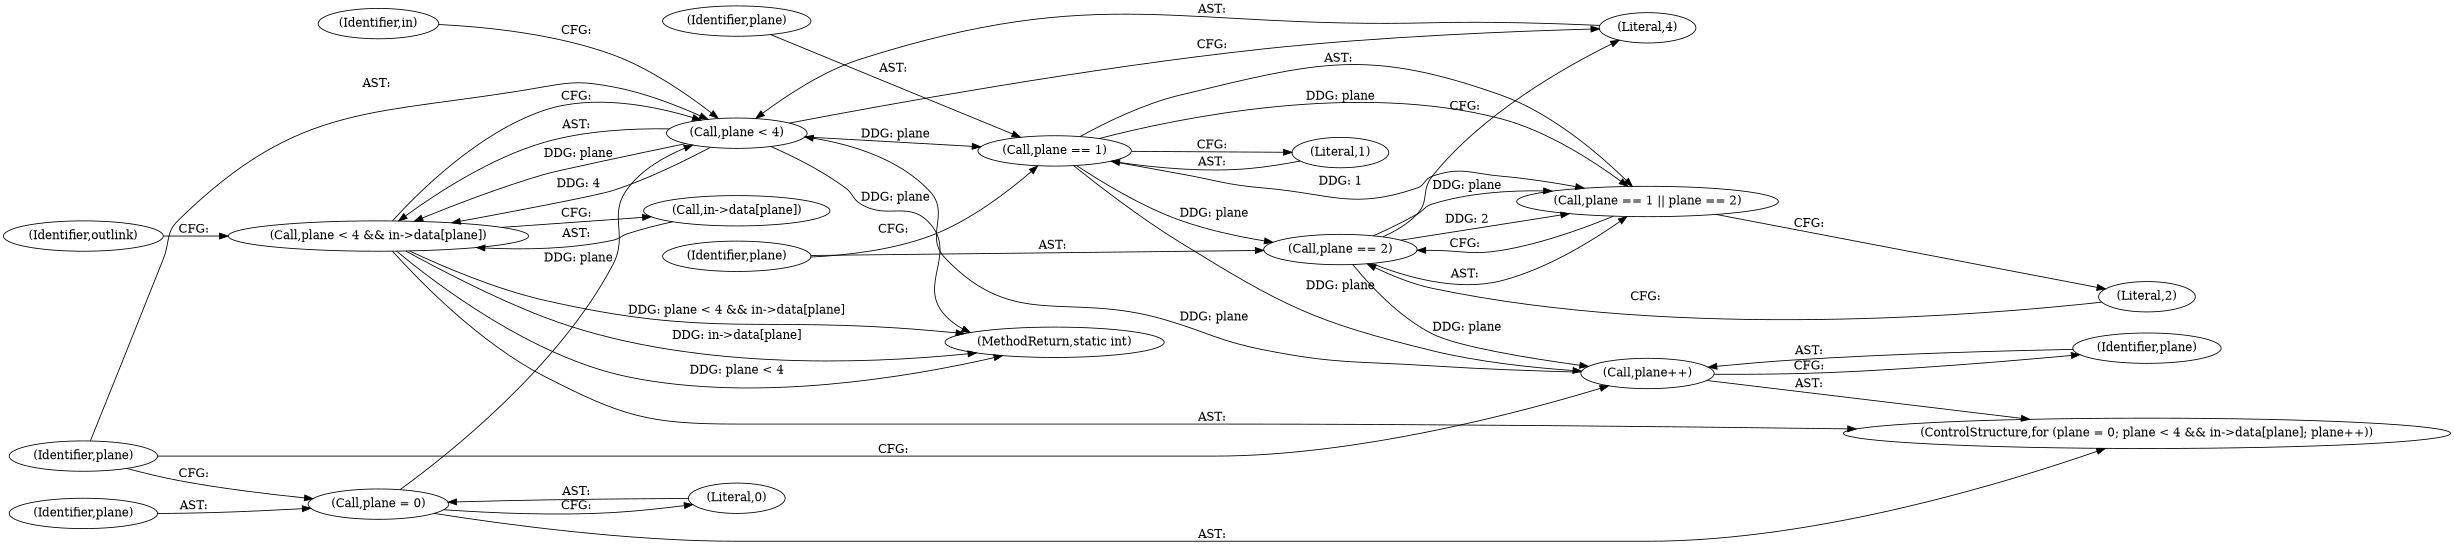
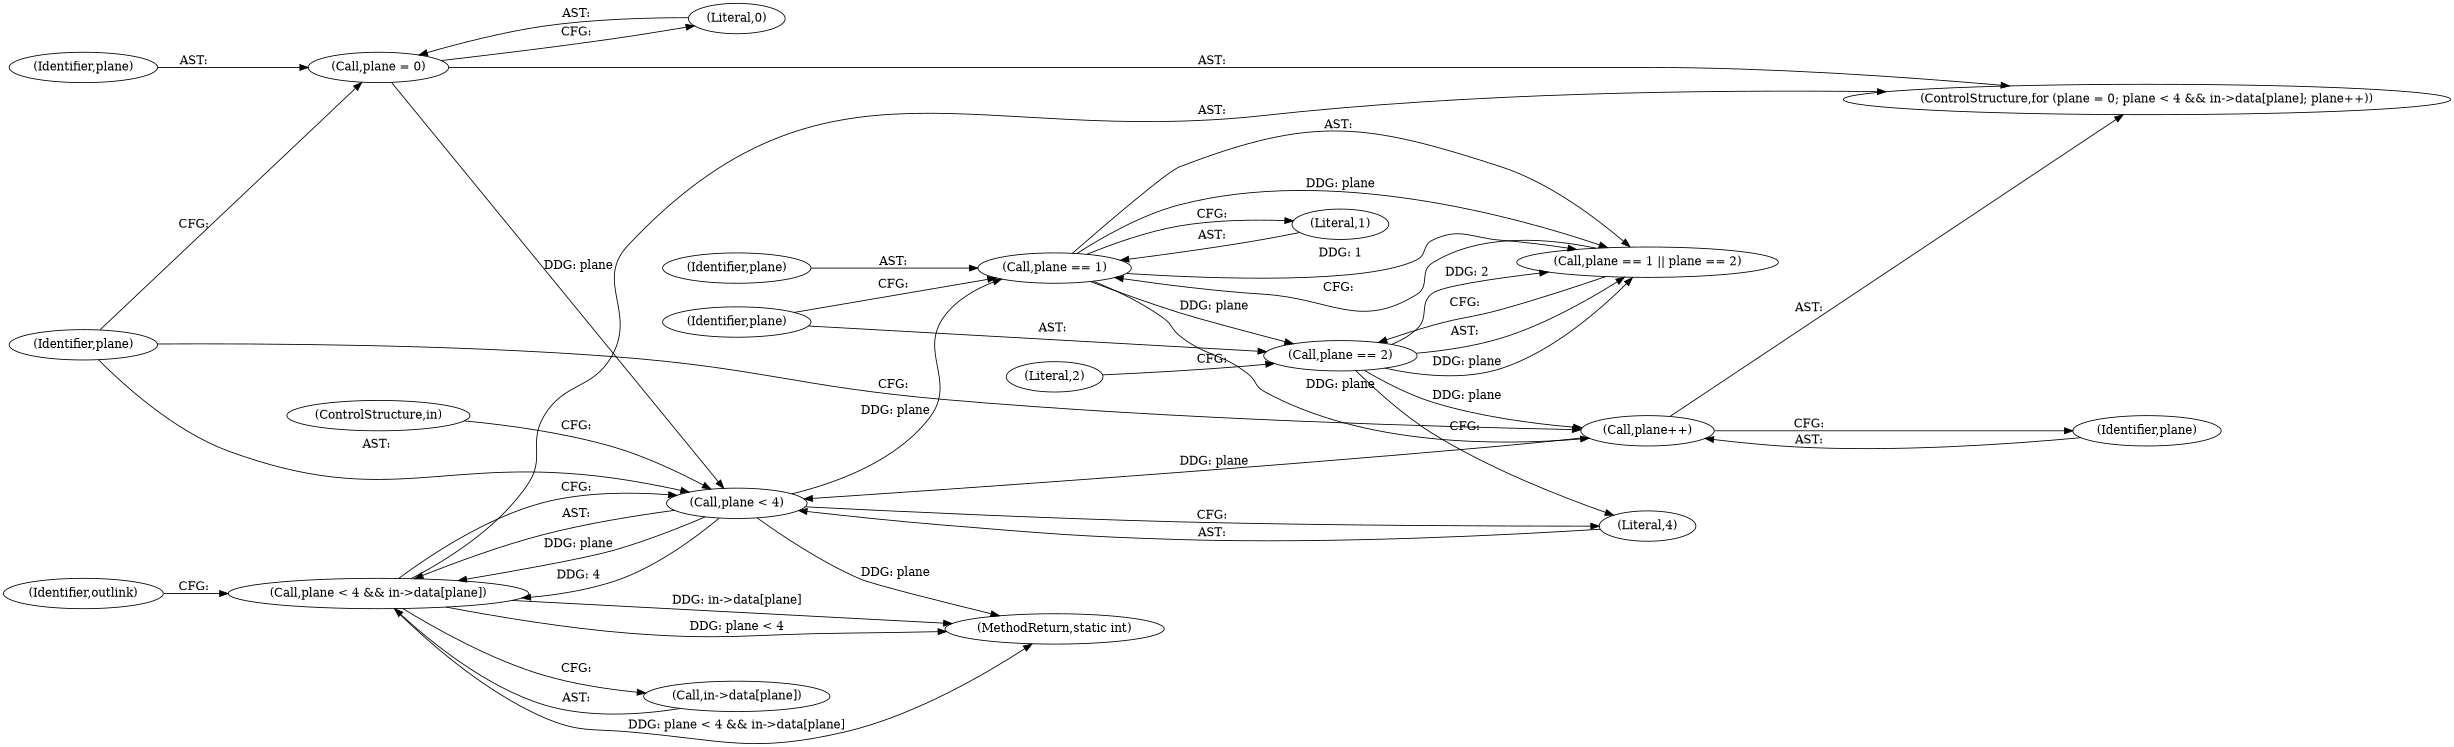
node "(Identifier,in)": label "(Identifier,in)" -> "(ControlStructure,in)"
edge "(Call,plane == 1 || plane == 2)" -> "(Literal,2)": now "(Call,plane == 1 || plane == 2)" -> "(Call,plane == 1)"
